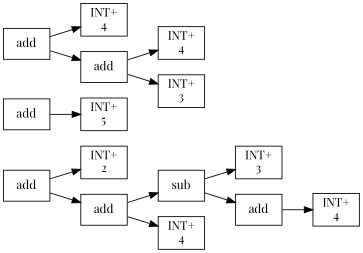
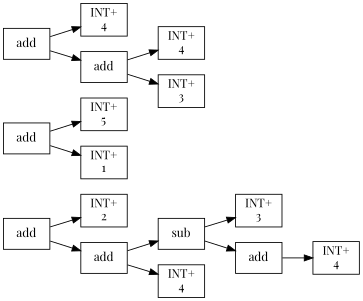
node "INT+ 1": added
